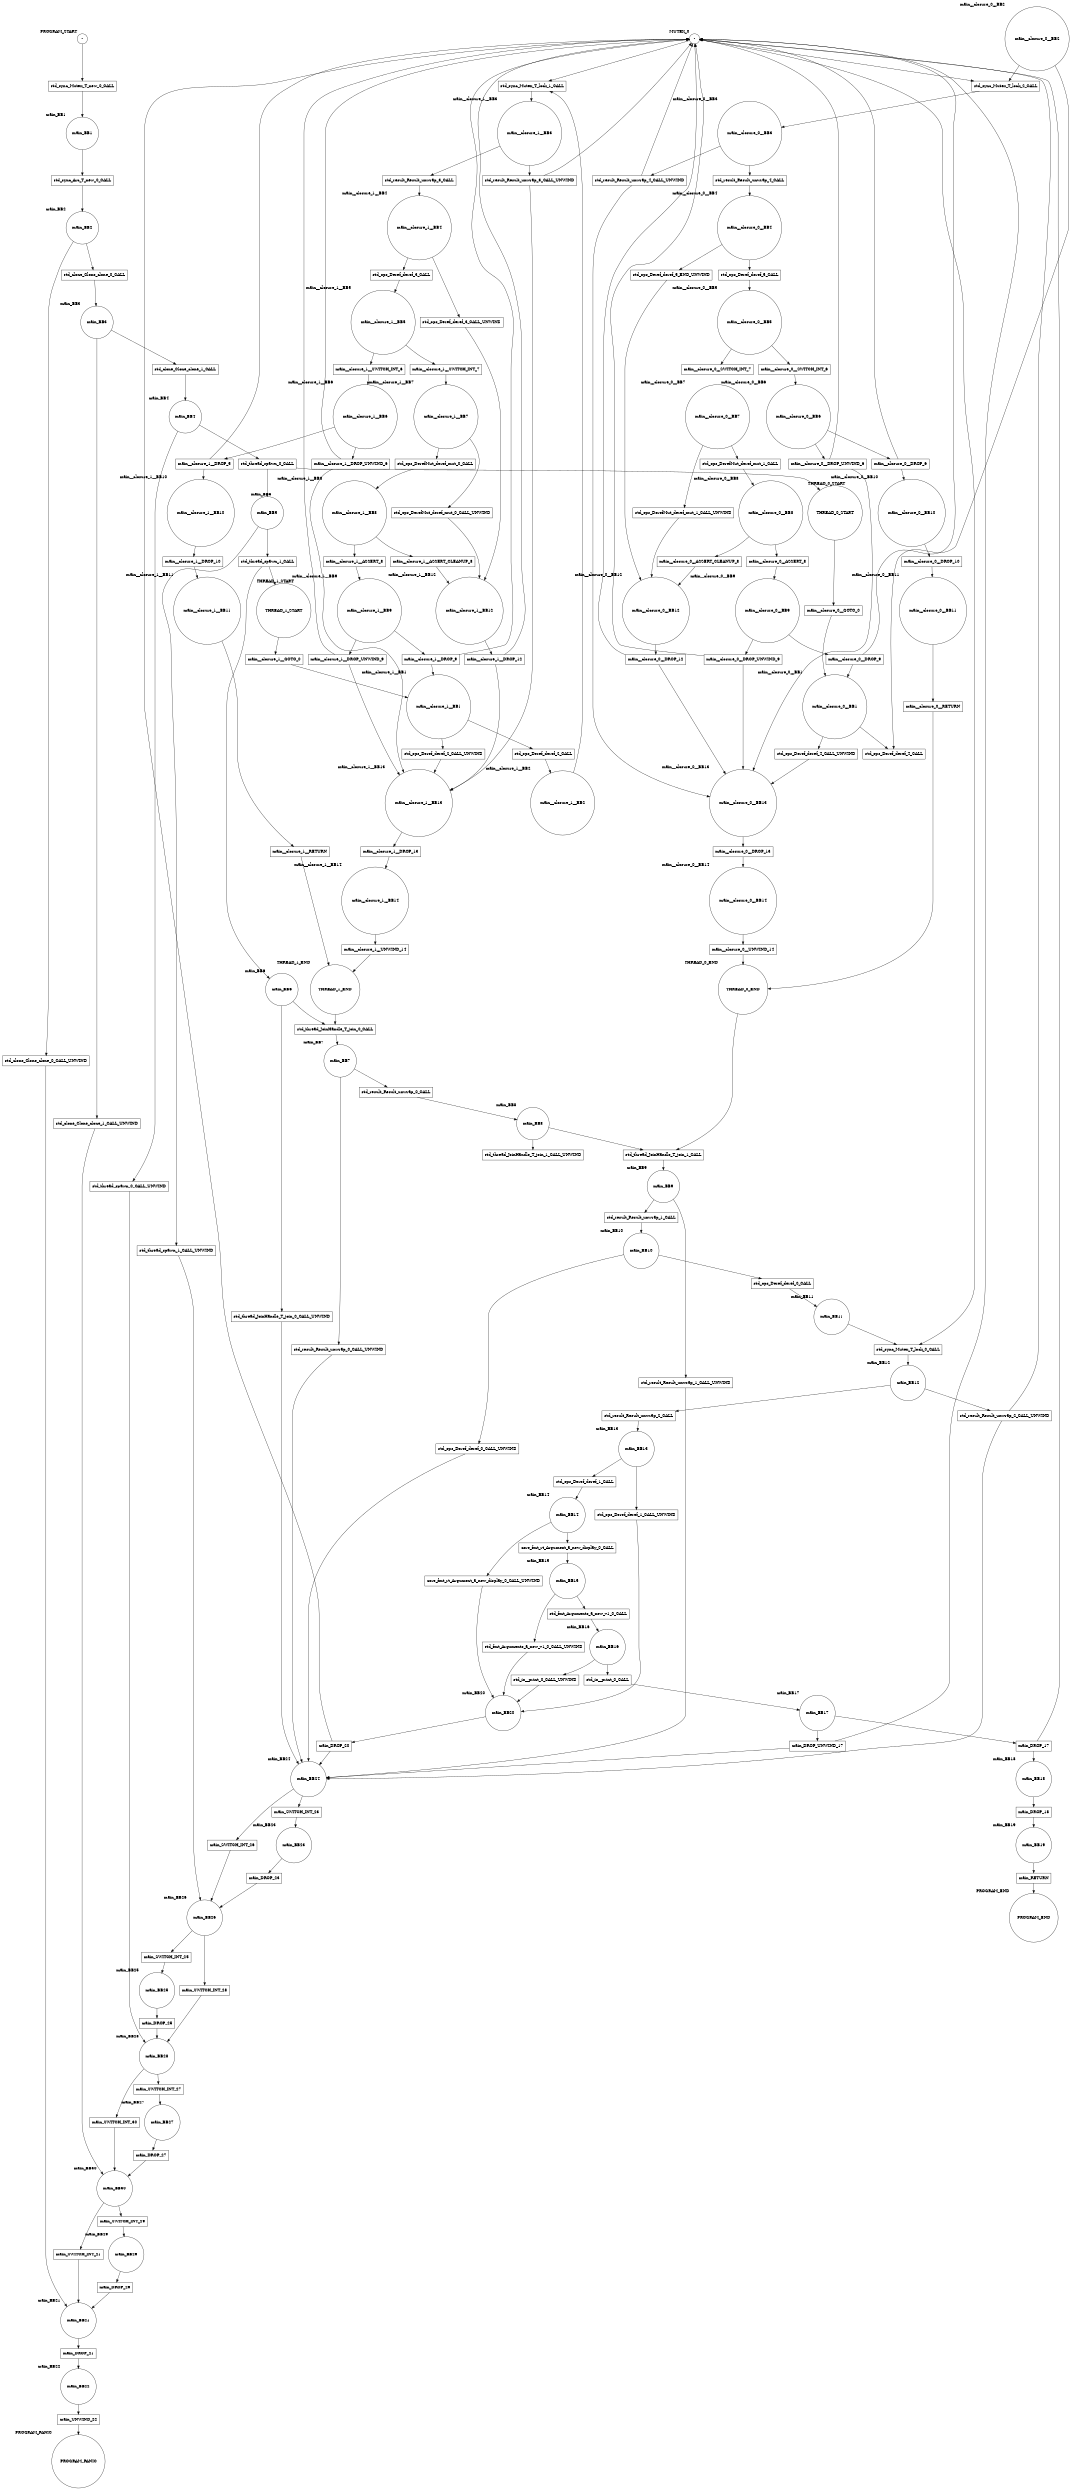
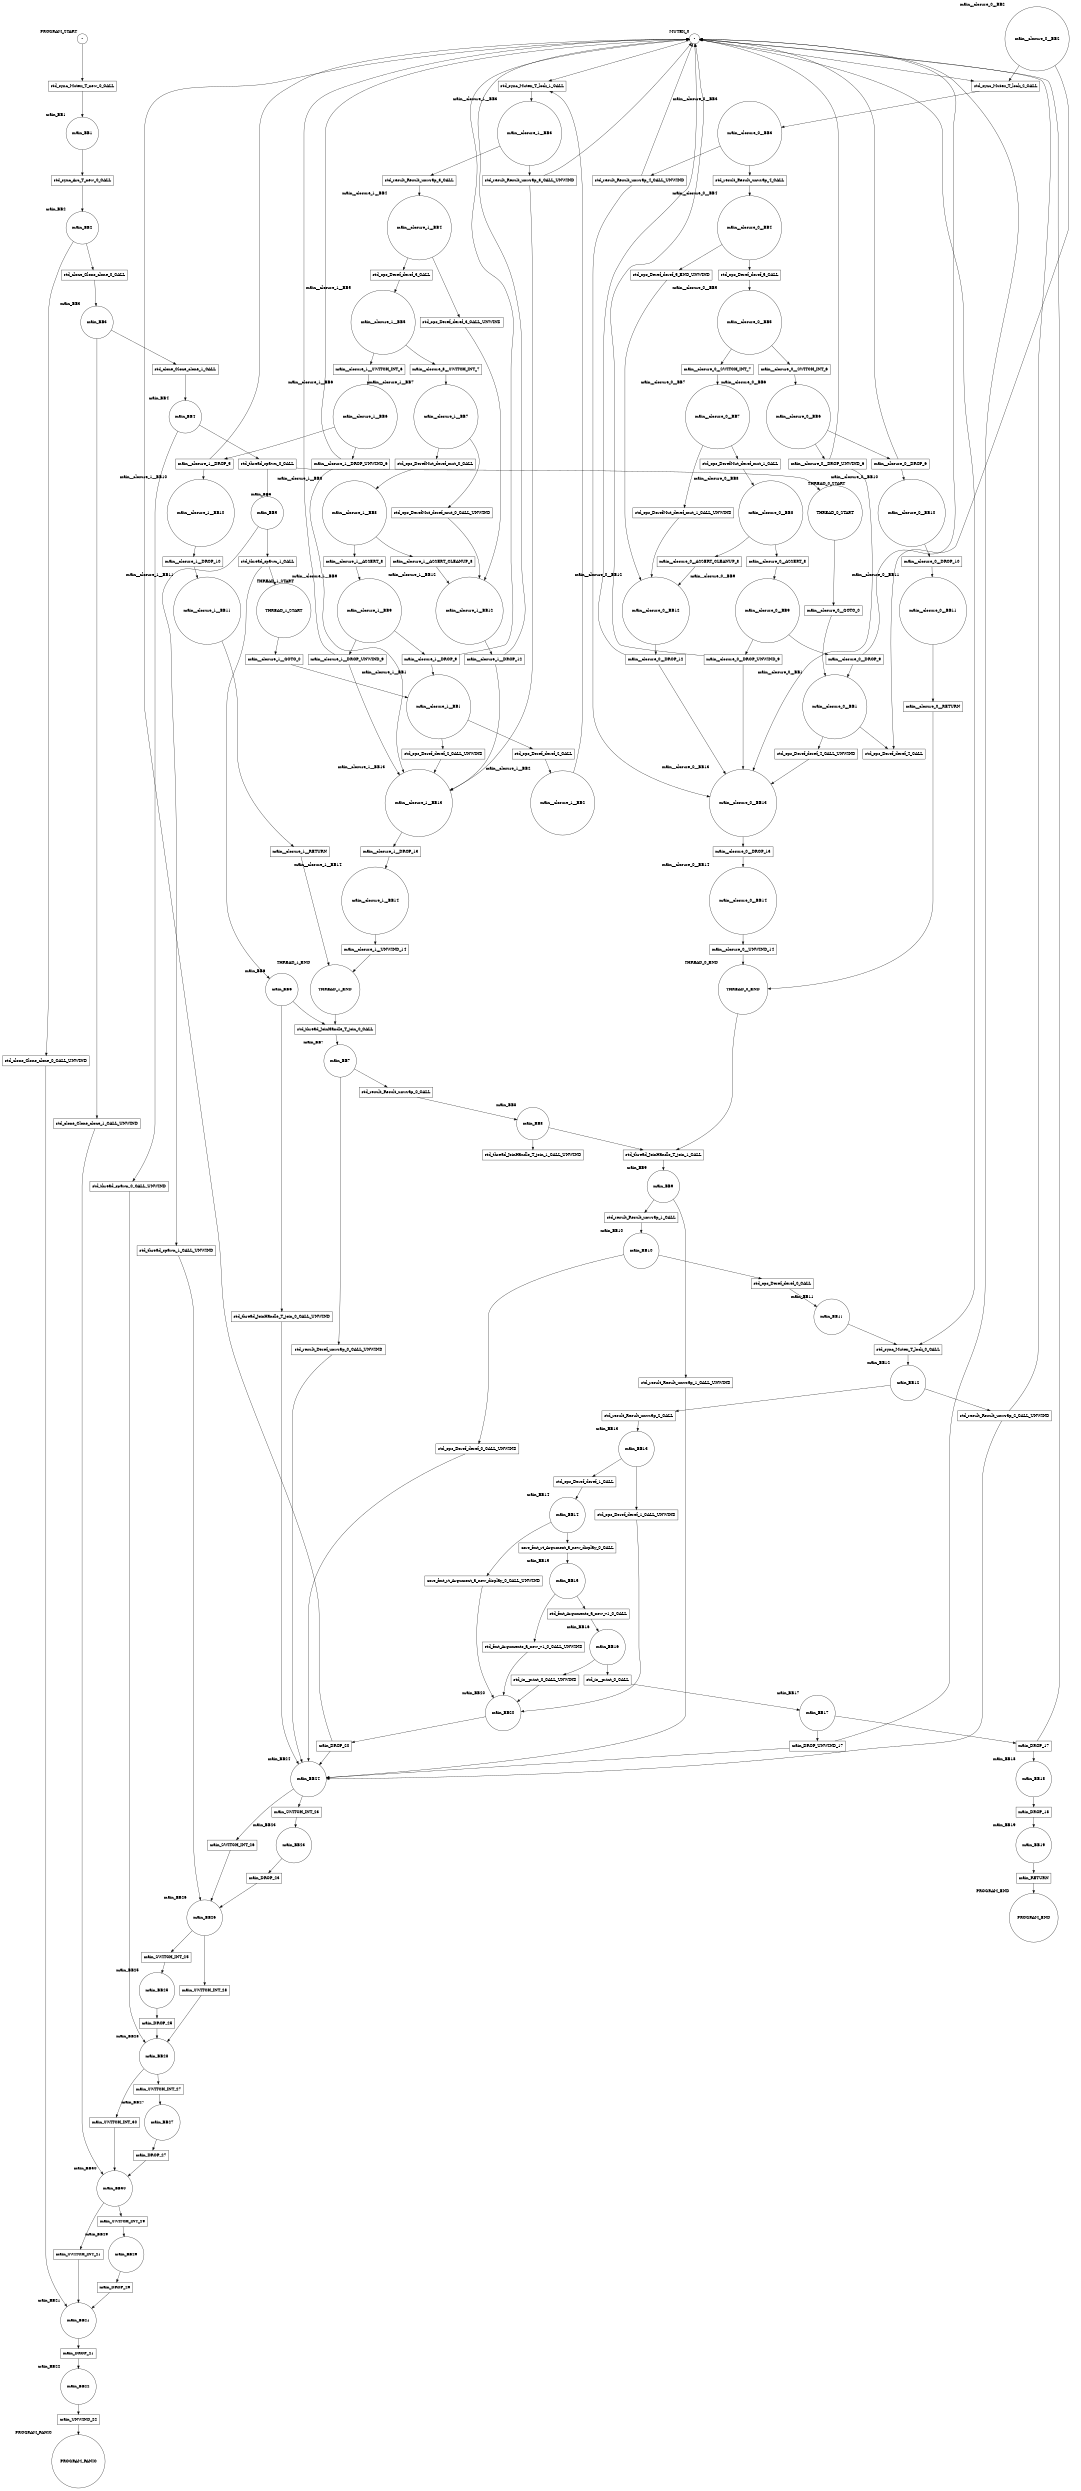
node "main__closure_1__SWITCH_INT_7": label "main__closure_1__SWITCH_INT_7" -> "main__closure_8__SWITCH_INT_7"
edge "main__closure_0__SWITCH_INT_7" -> "main__closure_0__BB7 main__closure_0__BB7": added
node "std_result_Result_unwrap_0_CALL_UNWIND": label "std_result_Result_unwrap_0_CALL_UNWIND" -> "std_result_Deref_unwrap_0_CALL_UNWIND"
